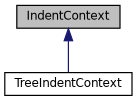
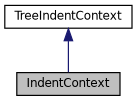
edge "TreeIndentContext" -> "IndentContext": reversed
